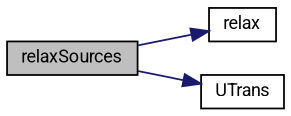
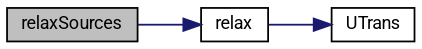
edge "relaxSources" -> "UTrans": now "relax" -> "UTrans"
